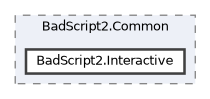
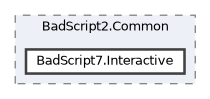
node "BadScript2.Interactive": label "BadScript2.Interactive" -> "BadScript7.Interactive"
